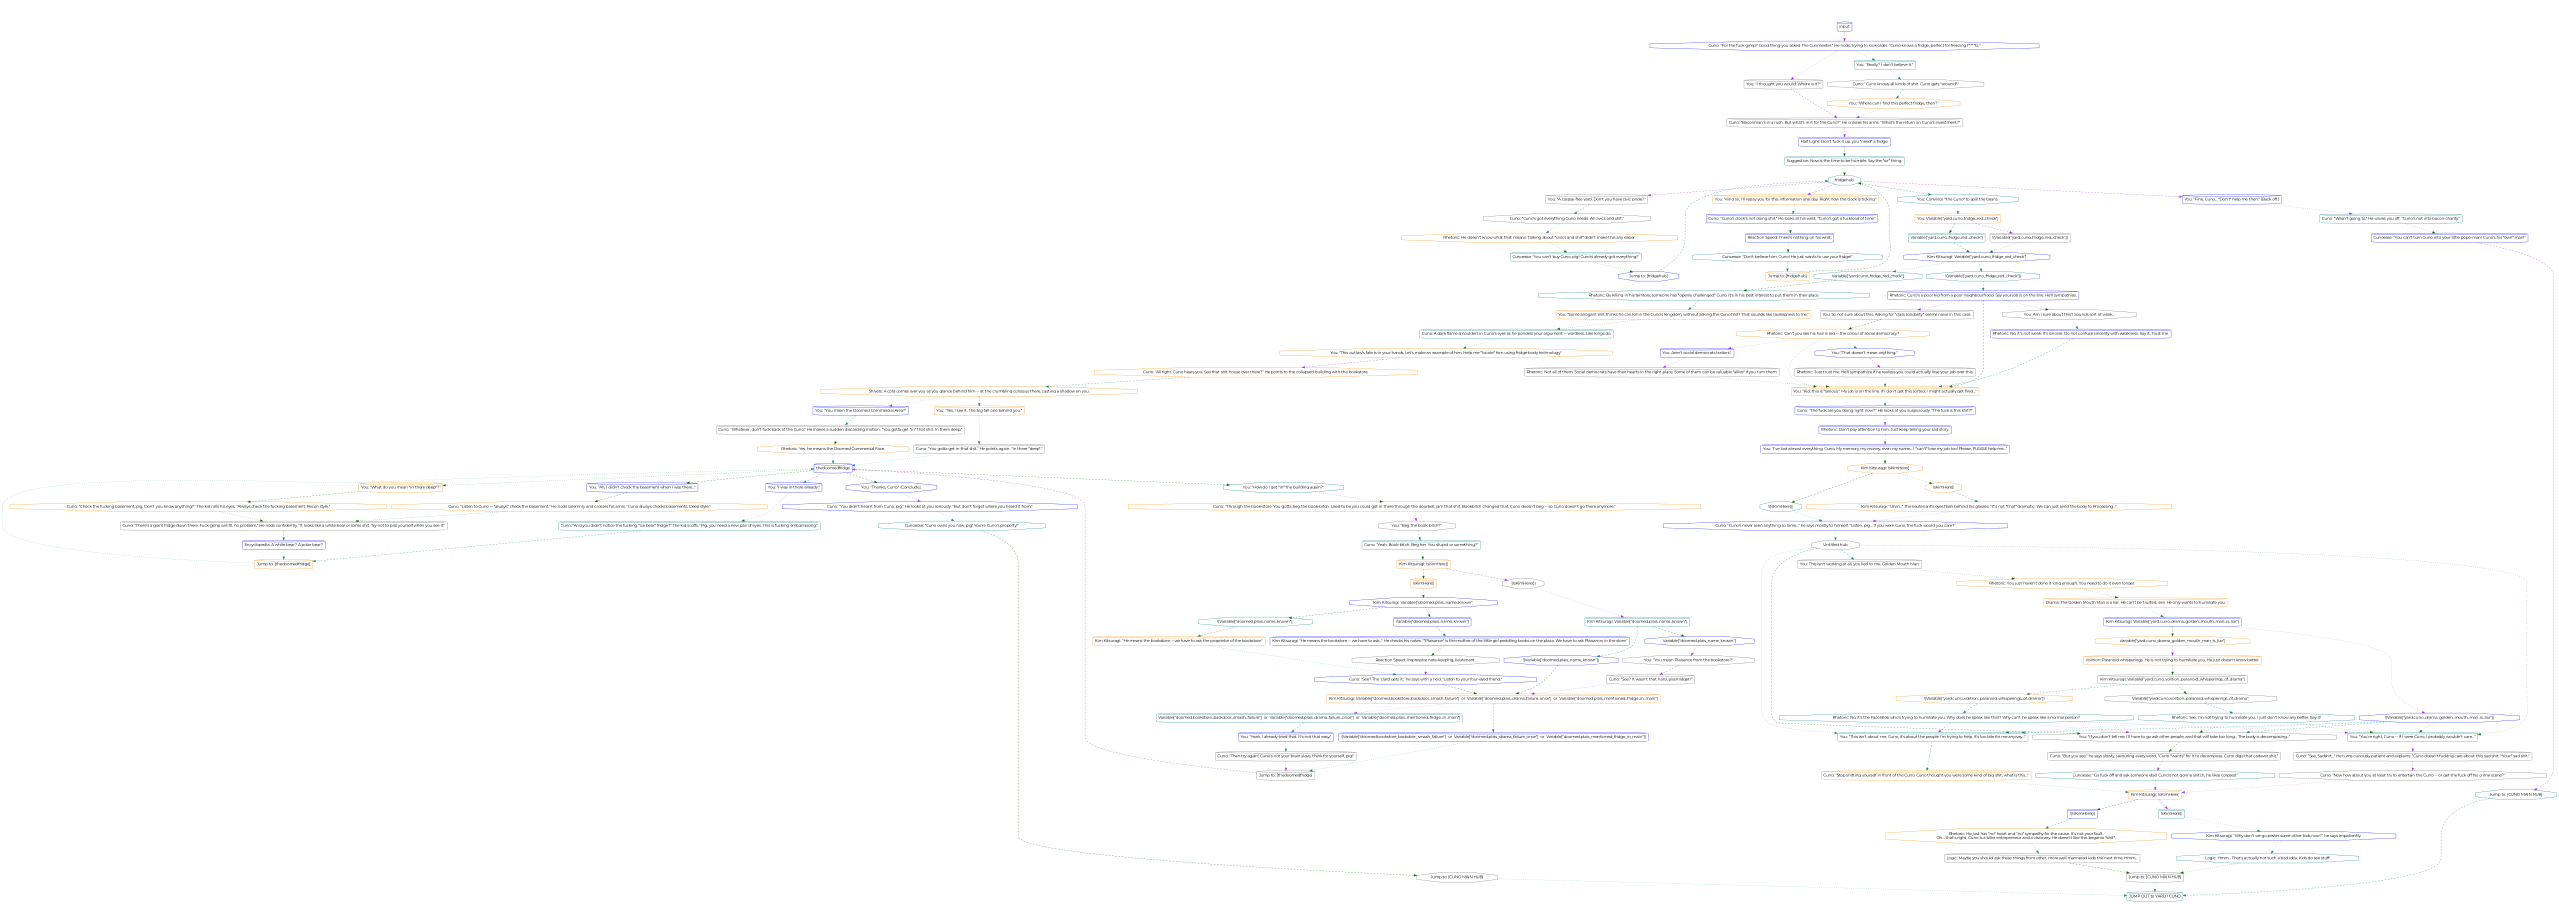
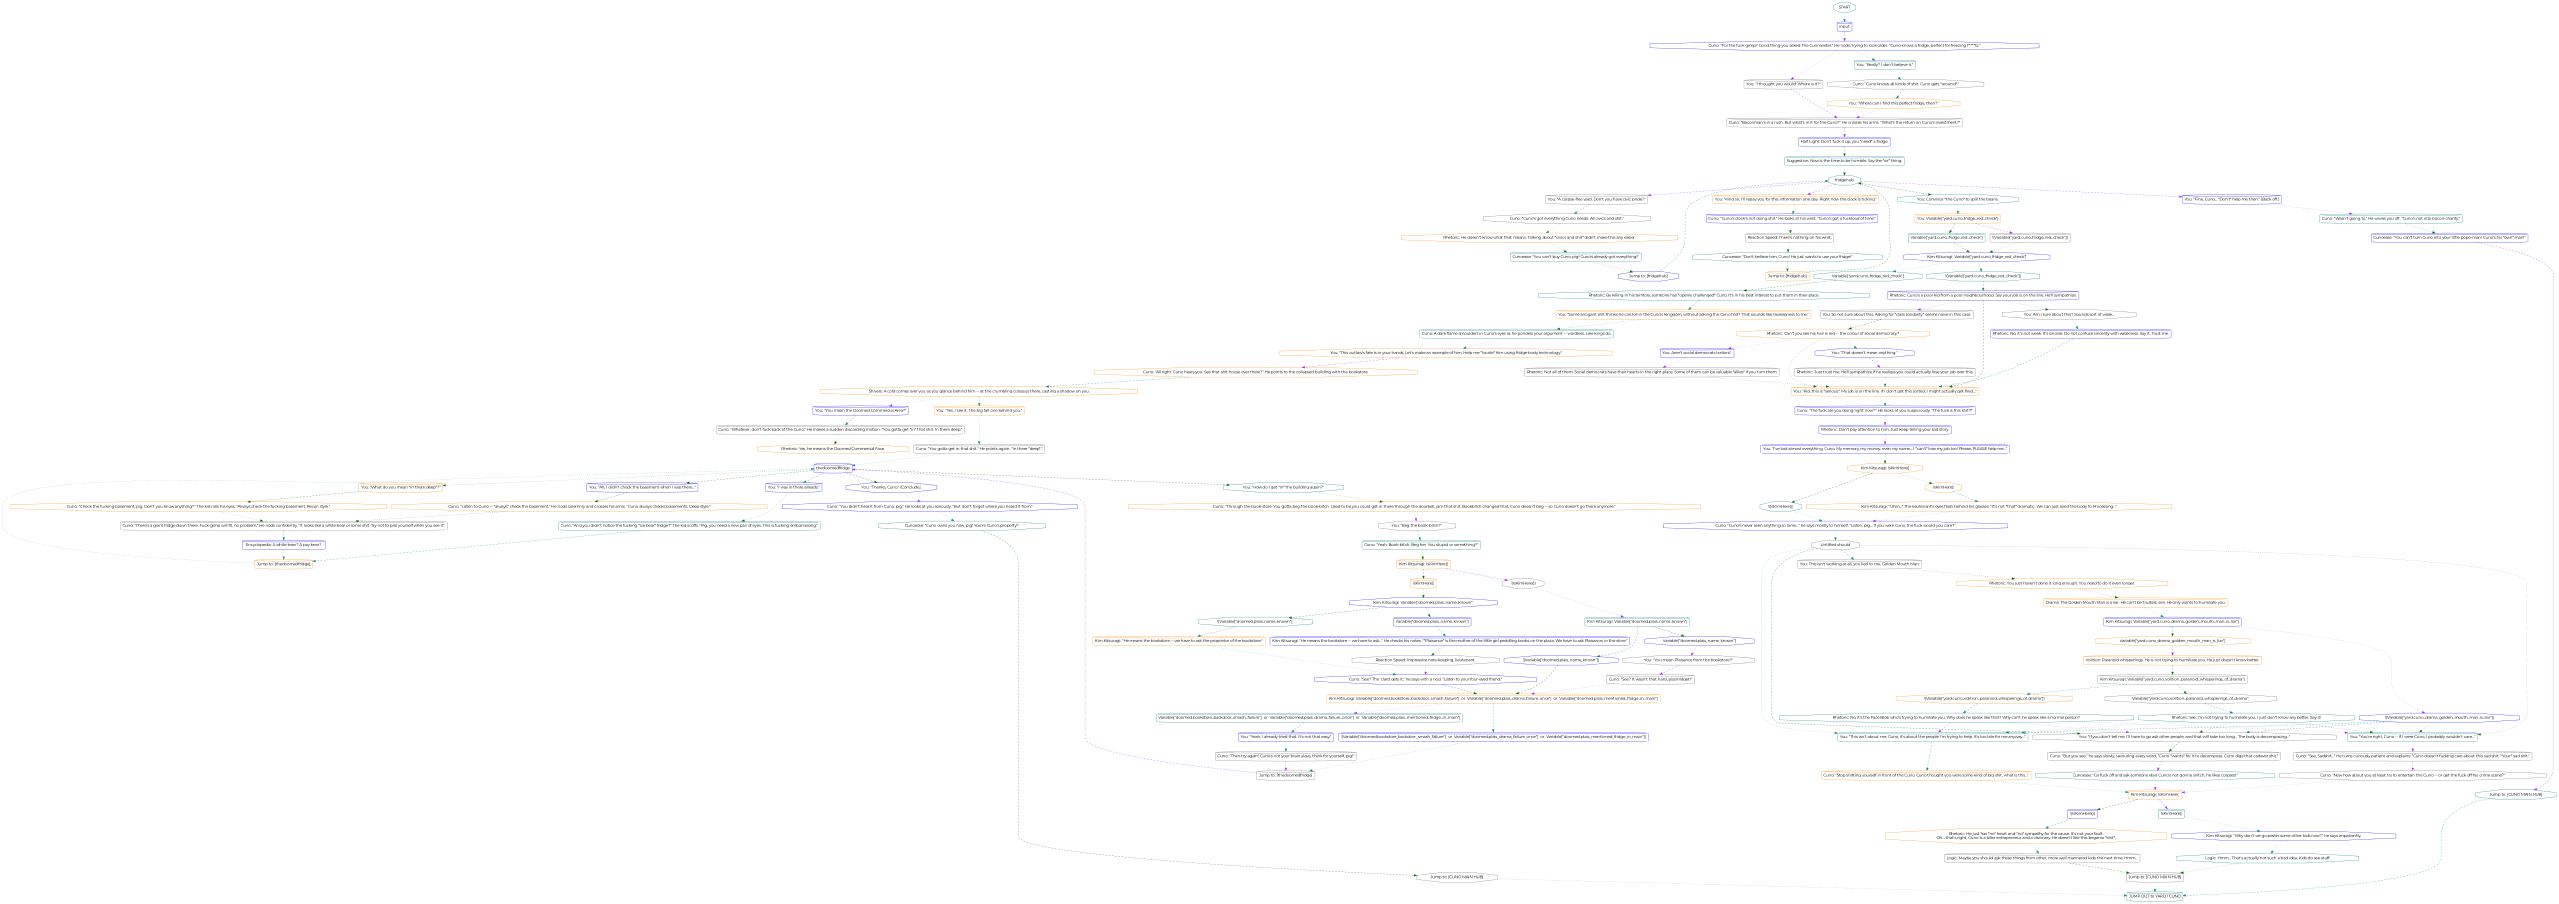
node "START": added
edge "fridgehub" -> "You: Convince *the Cuno* to spill the beans.": color teal -> darkgreen
node "Reaction Speed: There's nothing on his wrist.": color blue -> gray40
edge "Rhetoric: Yes, he means the Doomed Commercial Face." -> "thedoomedfridge": removed
node "Encyclopedia: A white bear? A polar bear?": label "Encyclopedia: A white bear? A polar bear?" -> "Encyclopedia: A white bear? A pay bear?"
node "Untitled hub": label "Untitled hub" -> "Untitled should"
